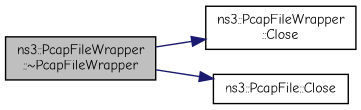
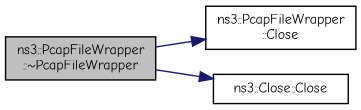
node "ns3::PcapFile::Close": label "ns3::PcapFile::Close" -> "ns3::Close::Close"
